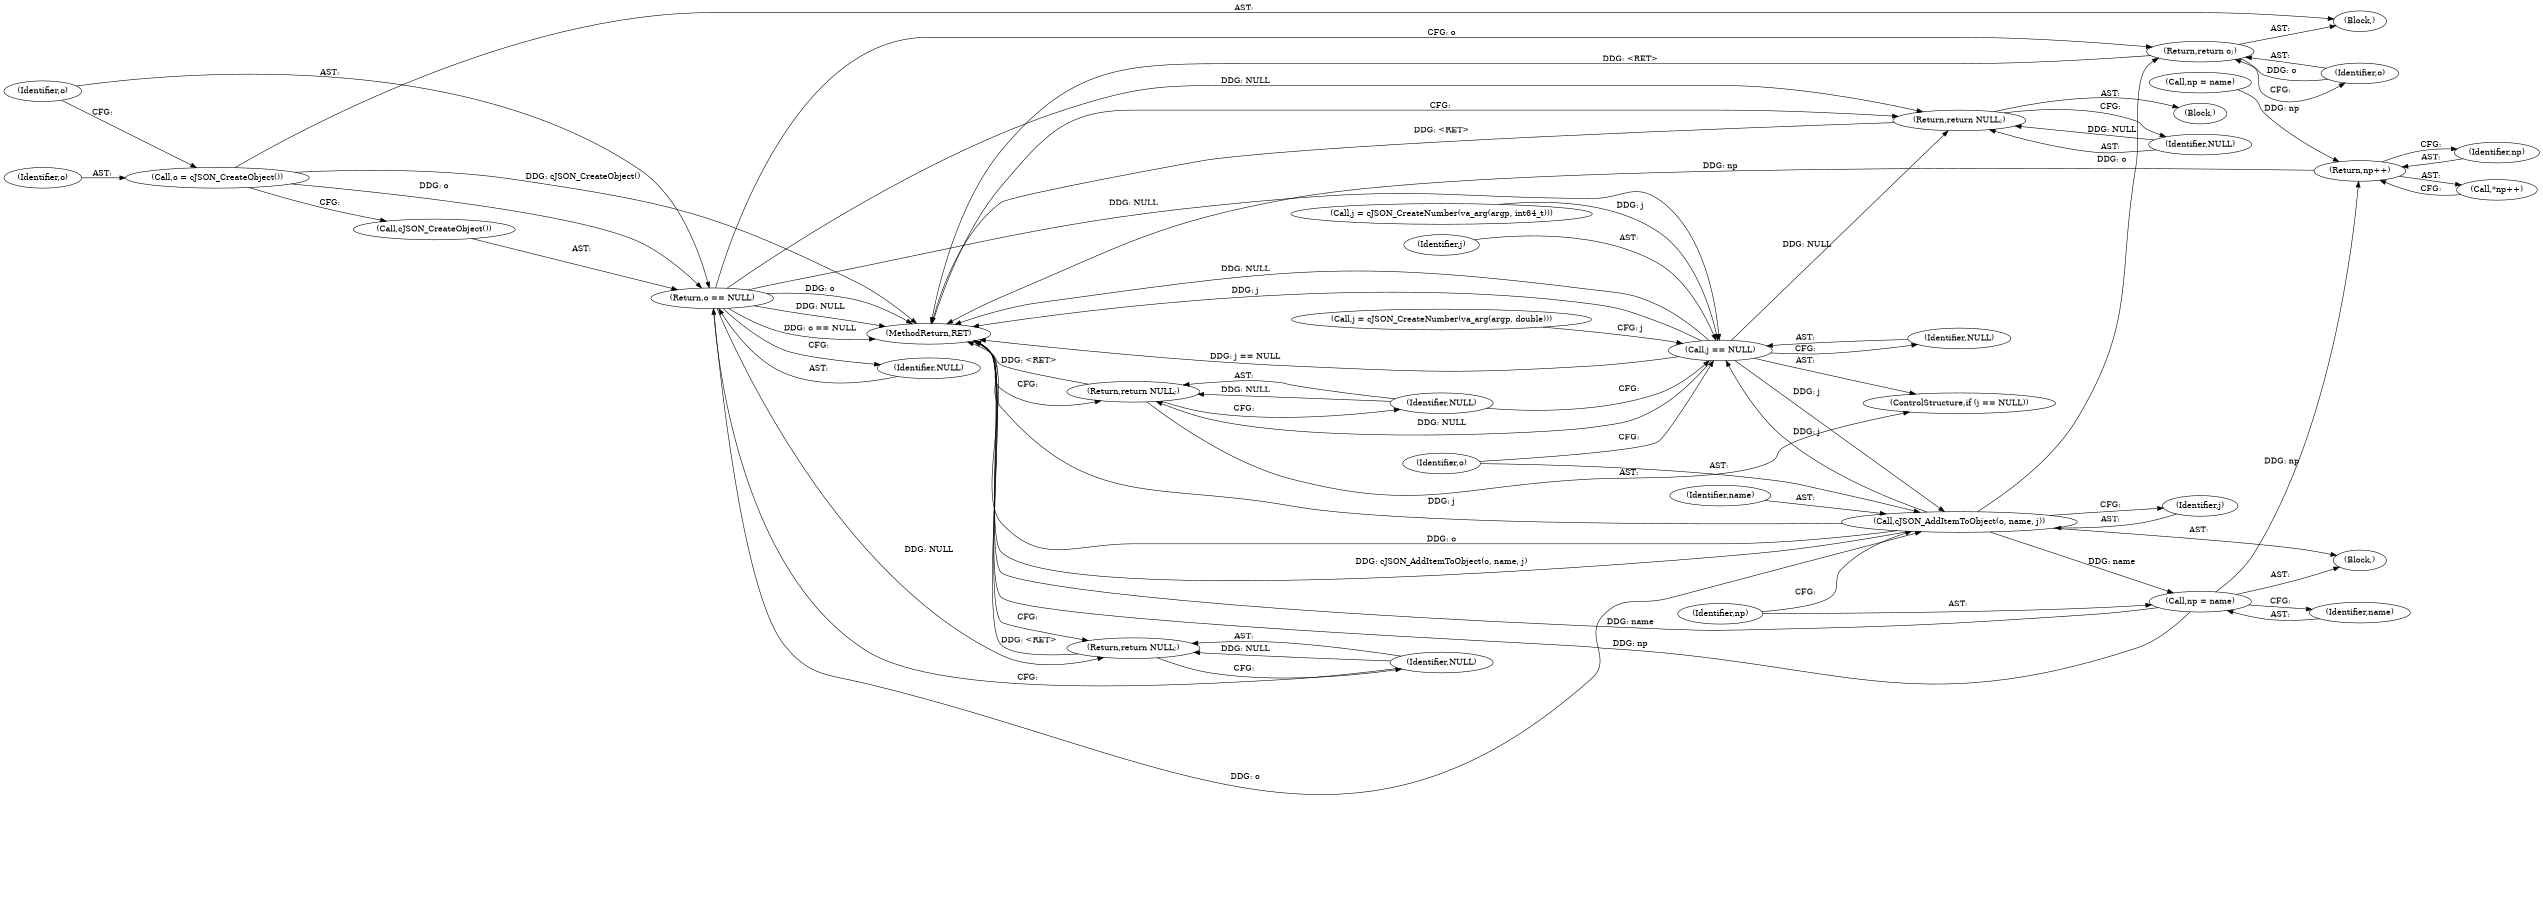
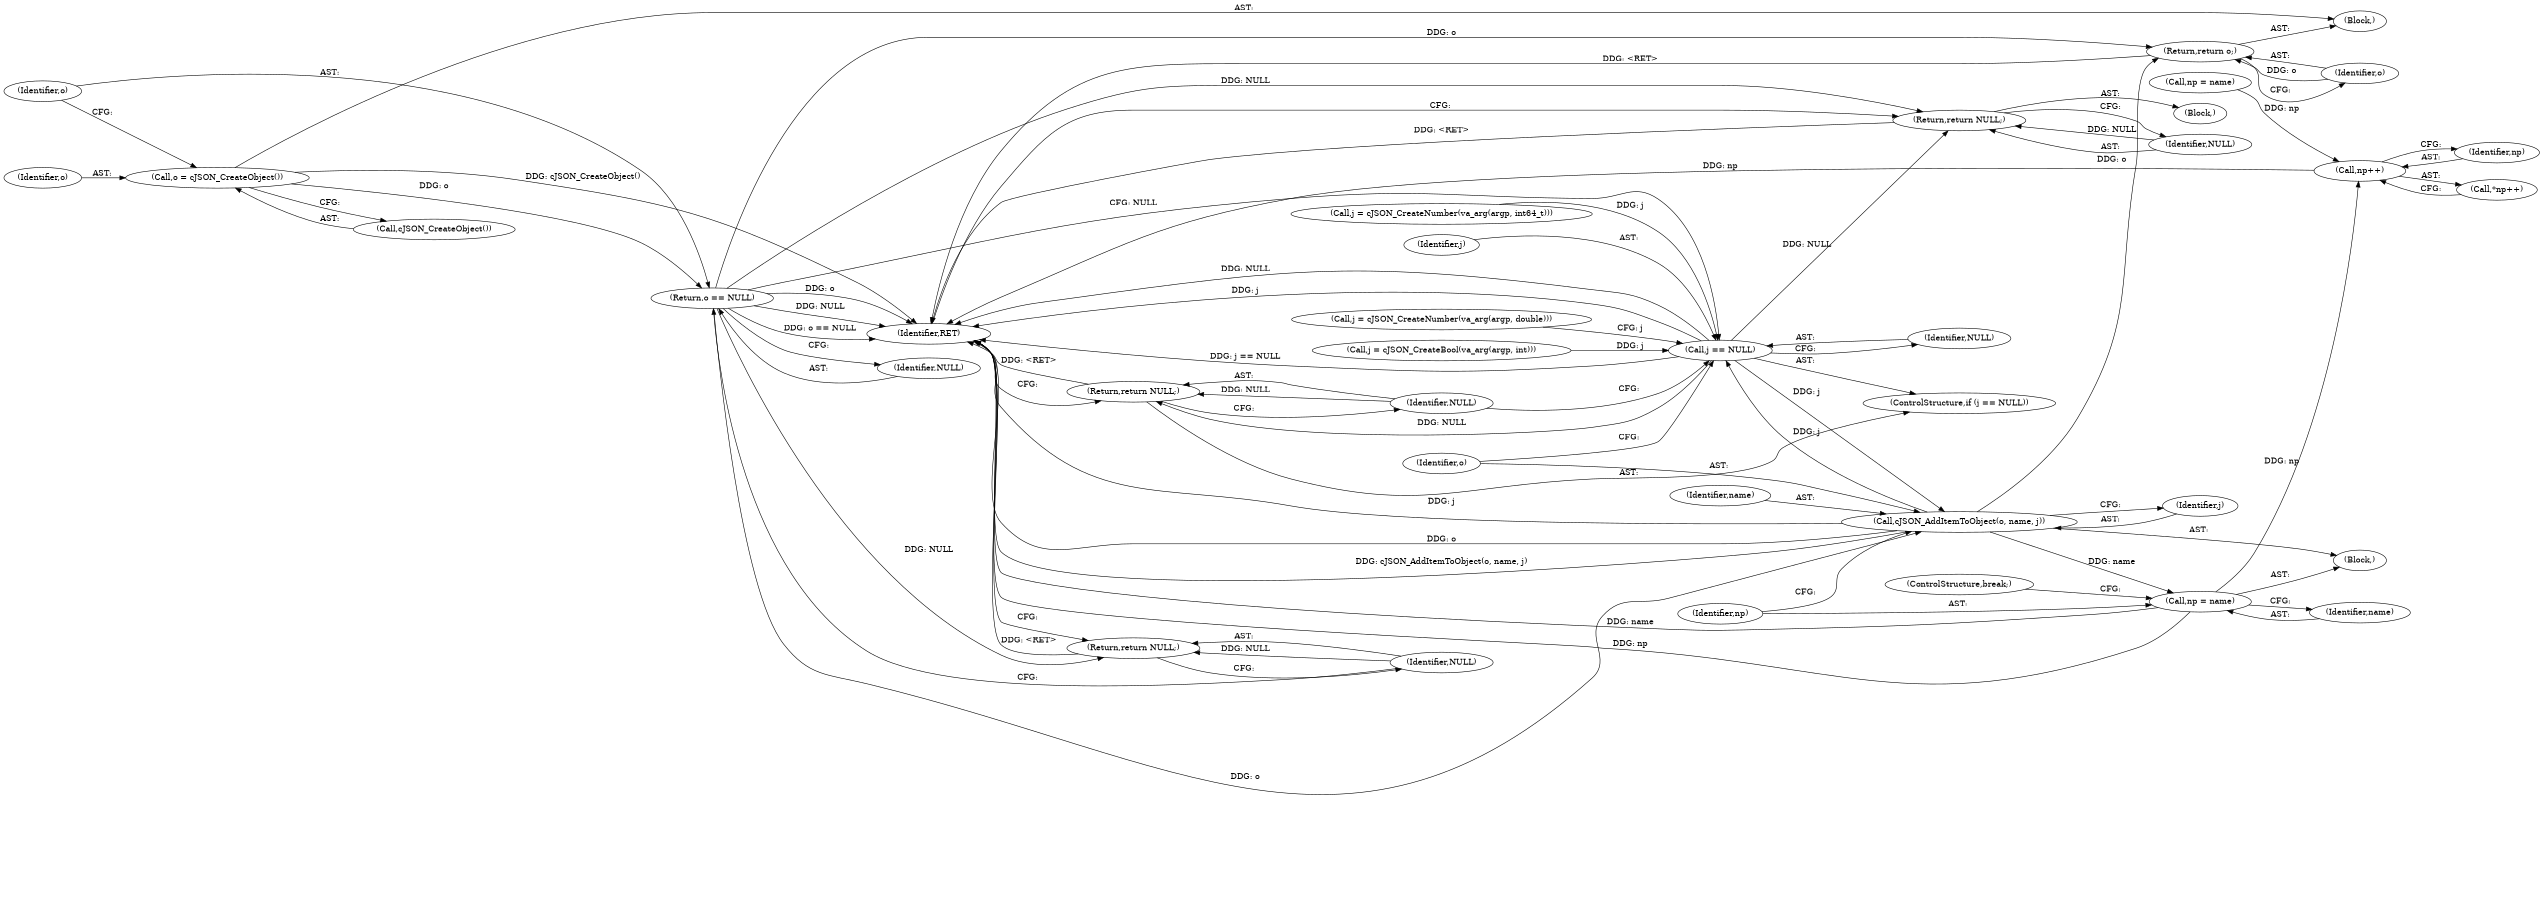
edge "(Return,o == NULL)" -> "(Return,return o;)": label "CFG: o" -> "DDG: o"
node "(Return,np++)": label "(Return,np++)" -> "(Call,np++)"
edge "(Return,o == NULL)" -> "(Call,j == NULL)": label "DDG: NULL" -> "CFG: NULL"
edge "(Call,cJSON_CreateObject())" -> "(Return,o == NULL)": now "(Call,cJSON_CreateObject())" -> "(Call,o = cJSON_CreateObject())"
node "(MethodReturn,RET)": label "(MethodReturn,RET)" -> "(Identifier,RET)"
node "(Call,j = cJSON_CreateBool(va_arg(argp, int)))": added
node "(ControlStructure,break;)": added
